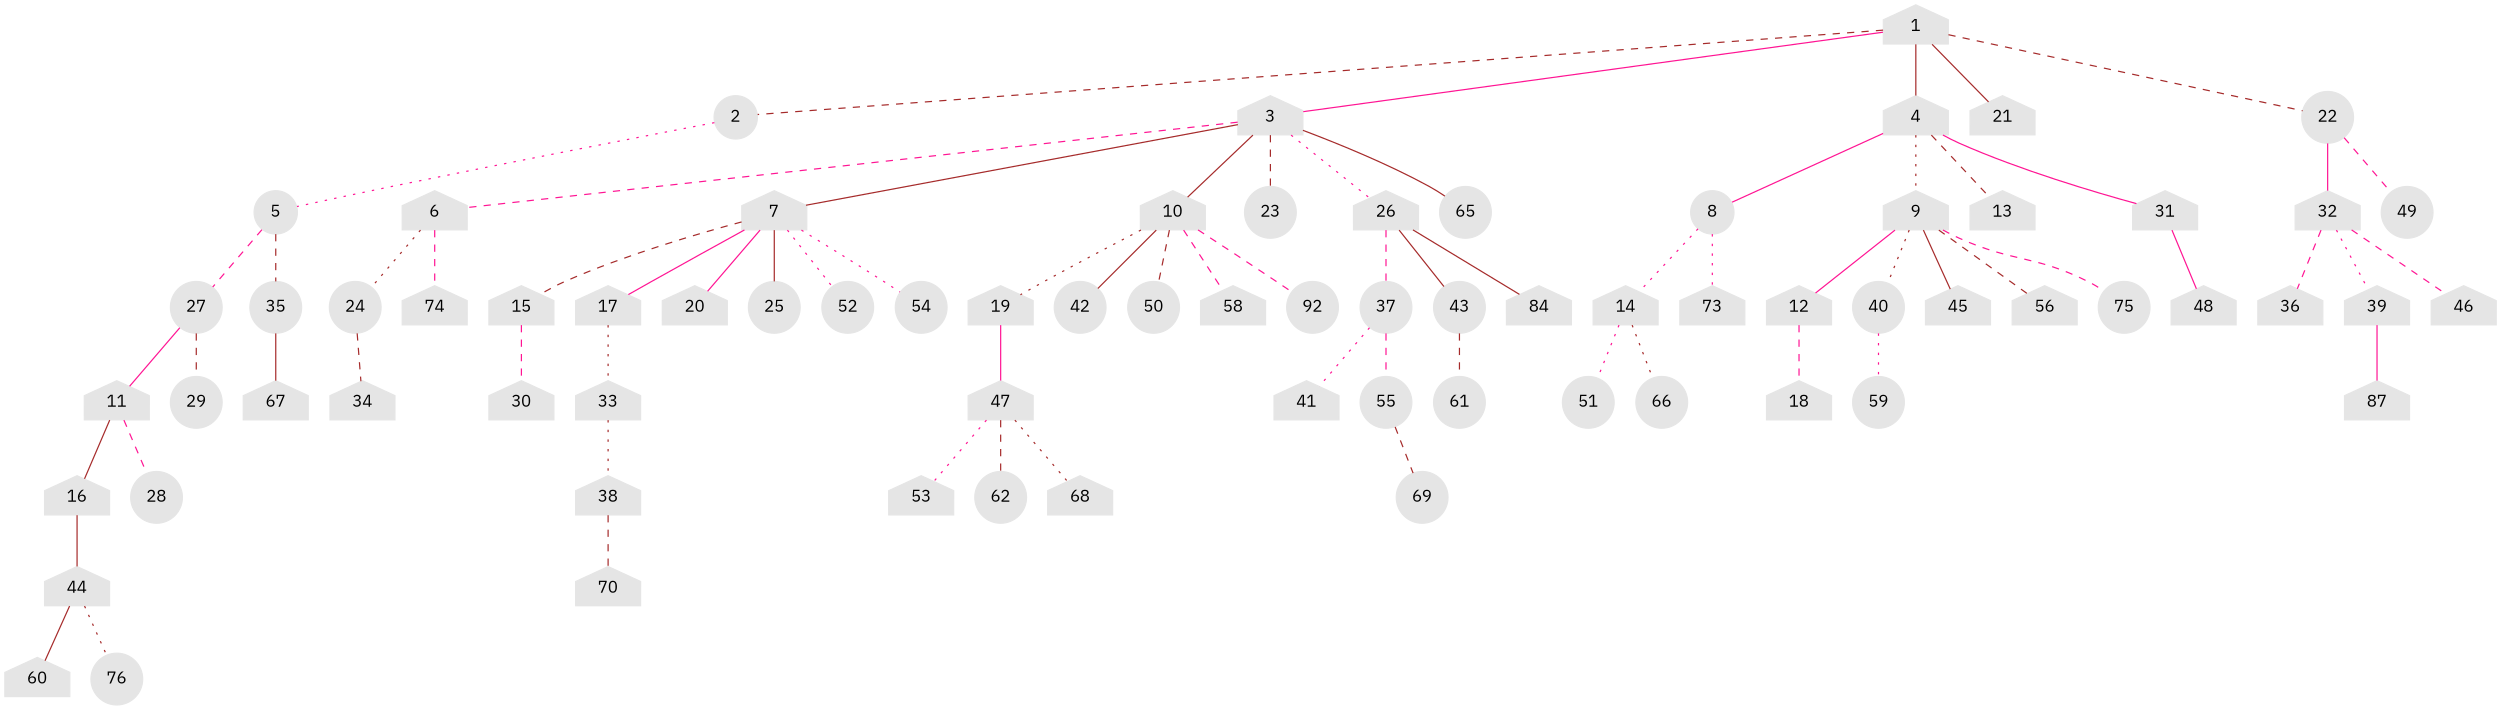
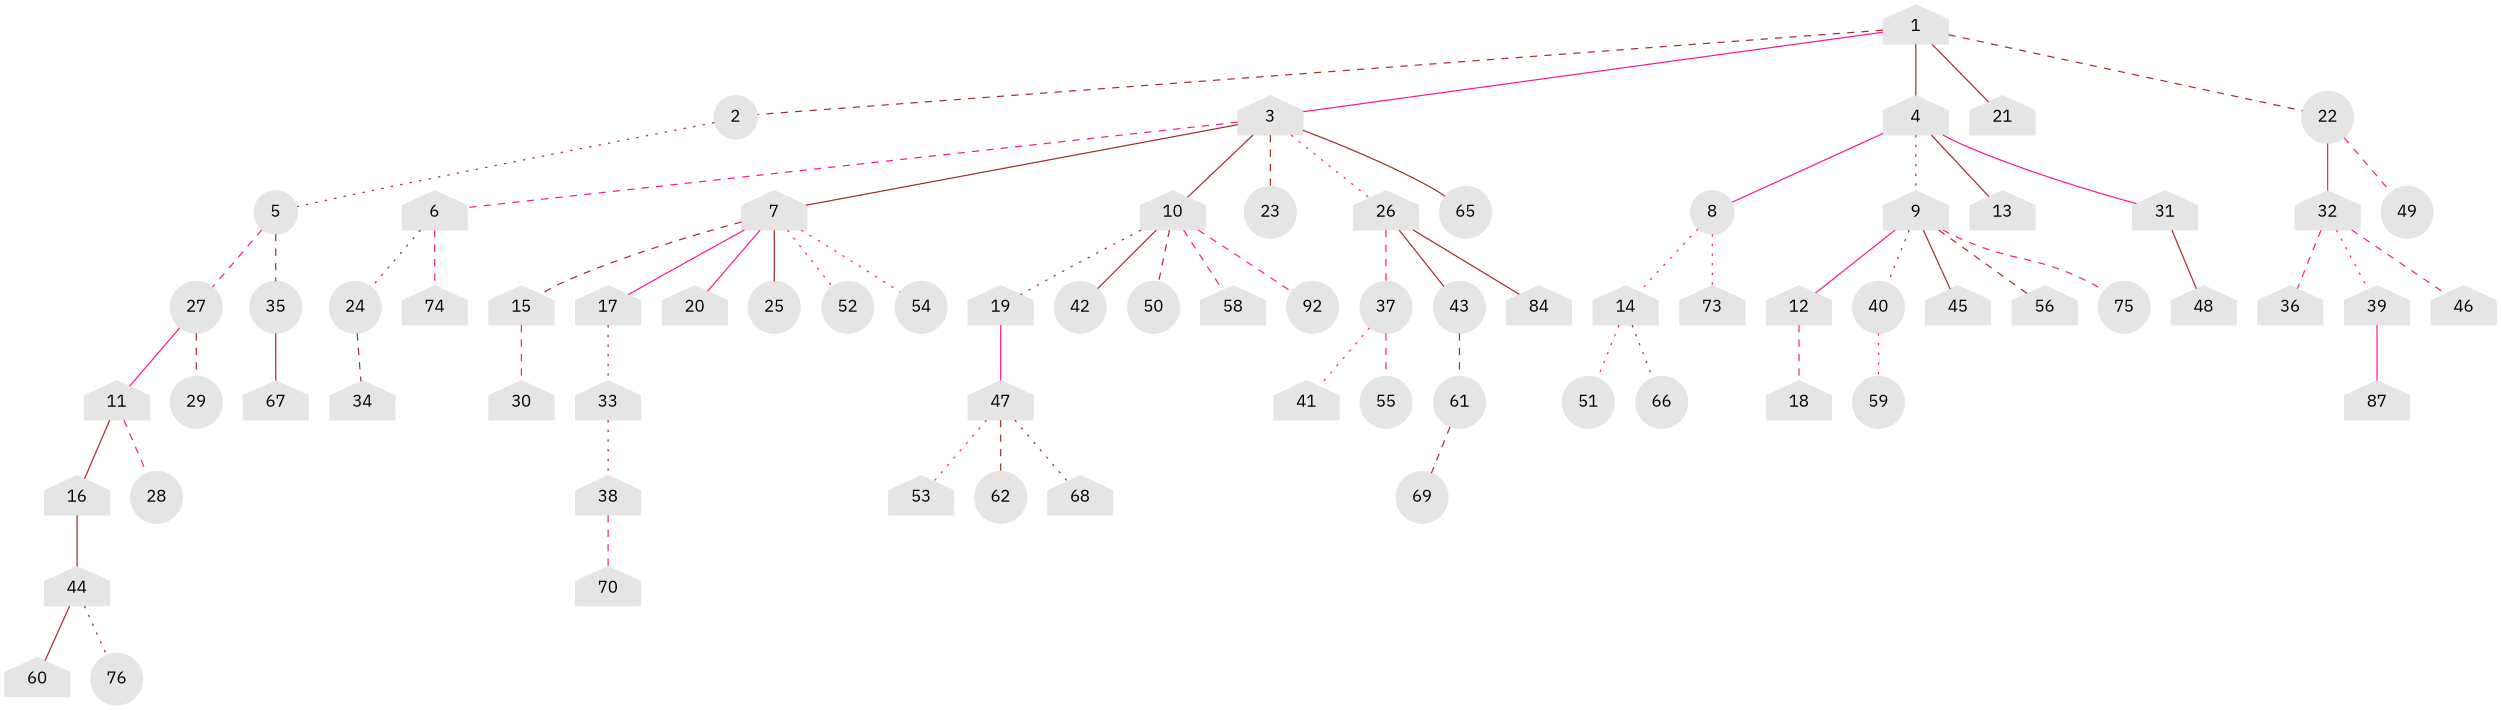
edge "2" -- "5": color deeppink -> brown
edge "4" -- "13": style dashed -> solid
edge "31" -- "48": color deeppink -> brown
edge "55" -- "69": now "61" -- "69"
edge "38" -- "70": color brown -> deeppink
